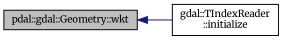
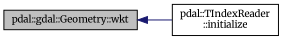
node "gdal::TIndexReader ::initialize": label "gdal::TIndexReader ::initialize" -> "pdal::TIndexReader ::initialize"
